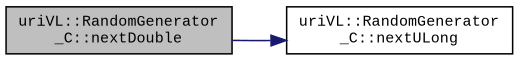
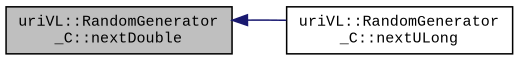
edge "uriVL::RandomGenerator _C::nextDouble" -> "uriVL::RandomGenerator _C::nextULong": reversed
